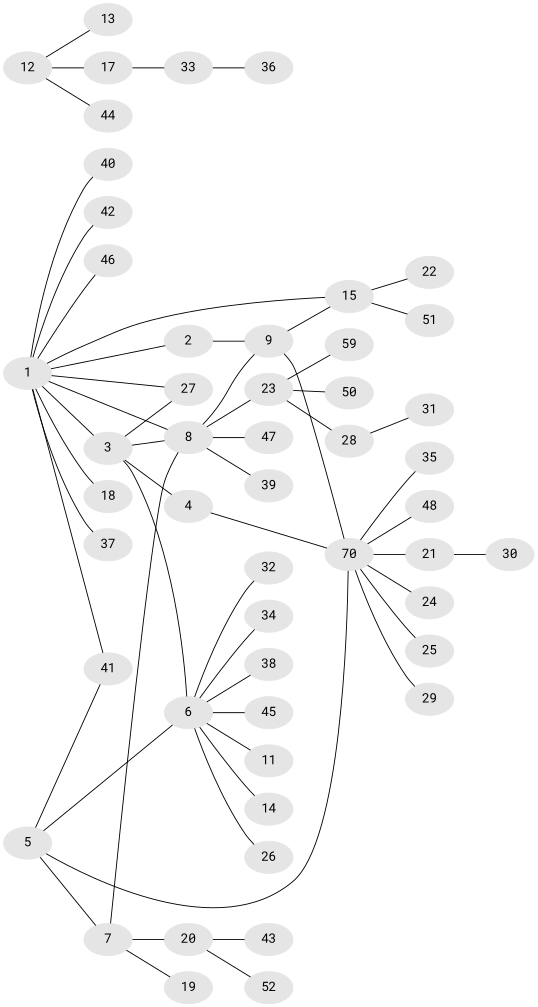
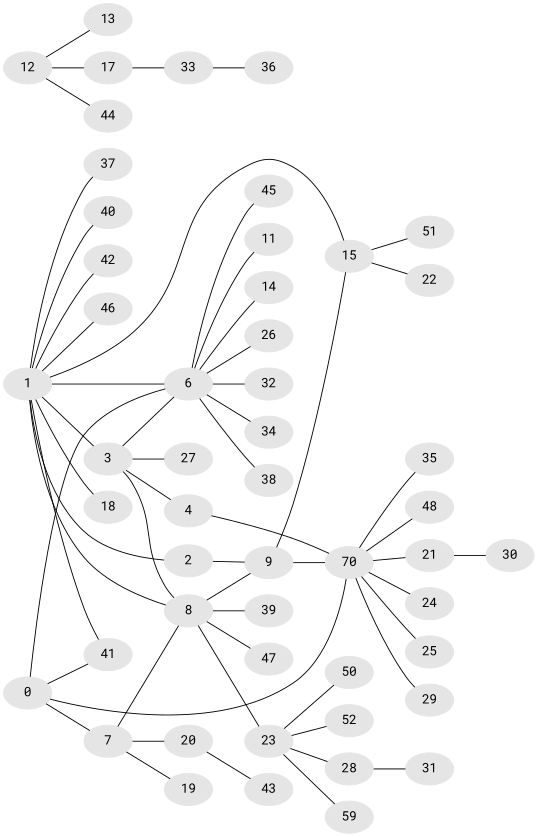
edge "1" -- "27": now "1" -- "6"
node "5": label "5" -> "0"
edge "20" -- "52": now "23" -- "52"
